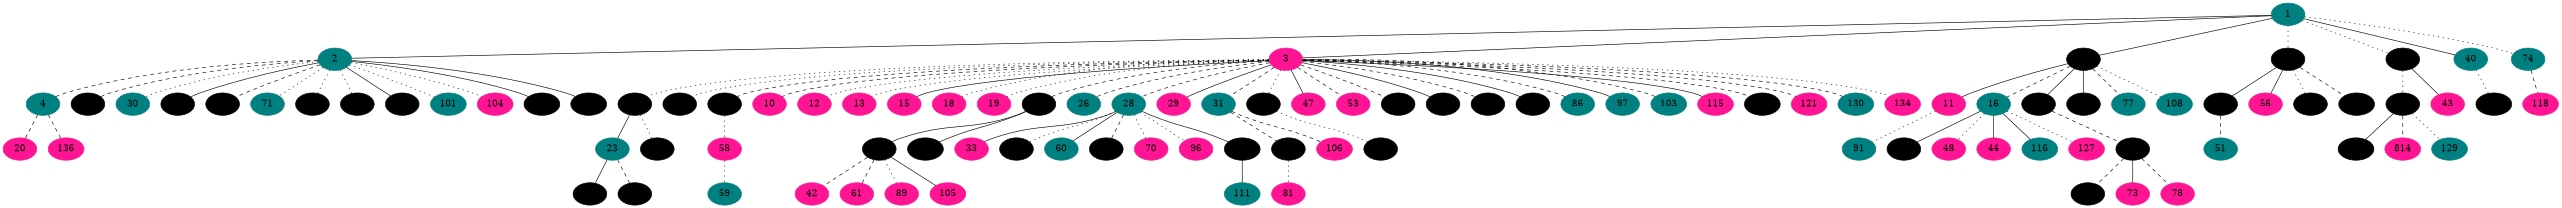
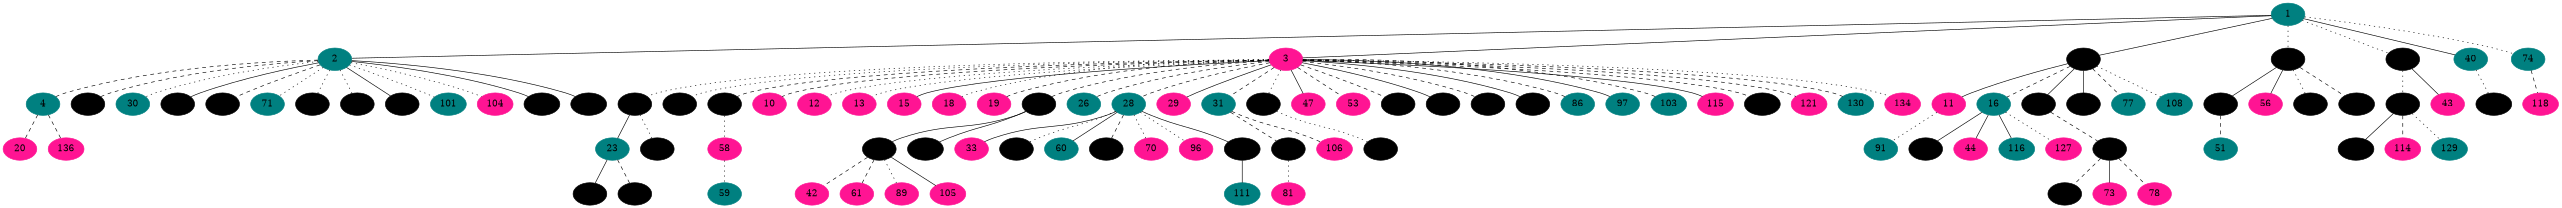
edge "3" -- "19": style dotted -> dashed
node "48": removed
node "814": label "814" -> "114"
